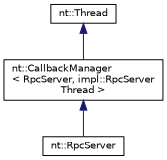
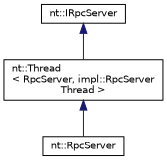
node "nt::Thread": label "nt::Thread" -> "nt::IRpcServer"
node "nt::CallbackManager < RpcServer, impl::RpcServer Thread >": label "nt::CallbackManager < RpcServer, impl::RpcServer Thread >" -> "nt::Thread < RpcServer, impl::RpcServer Thread >"
